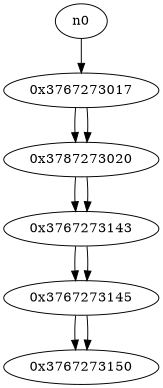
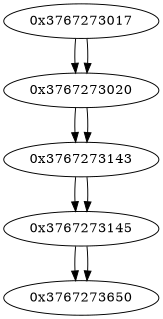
node "n0": removed
node "0x3787273020": label "0x3787273020" -> "0x3767273020"
node "0x3767273150": label "0x3767273150" -> "0x3767273650"
